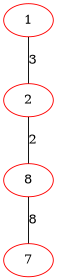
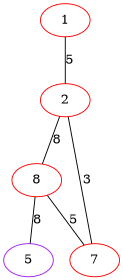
edge "1" -- "2": label "3" -> "5"
edge "2" -- "8": label "2" -> "8"
edge "2" -- "7": added, label "3"
edge "8" -- "7": label "8" -> "5"
node "5": added
